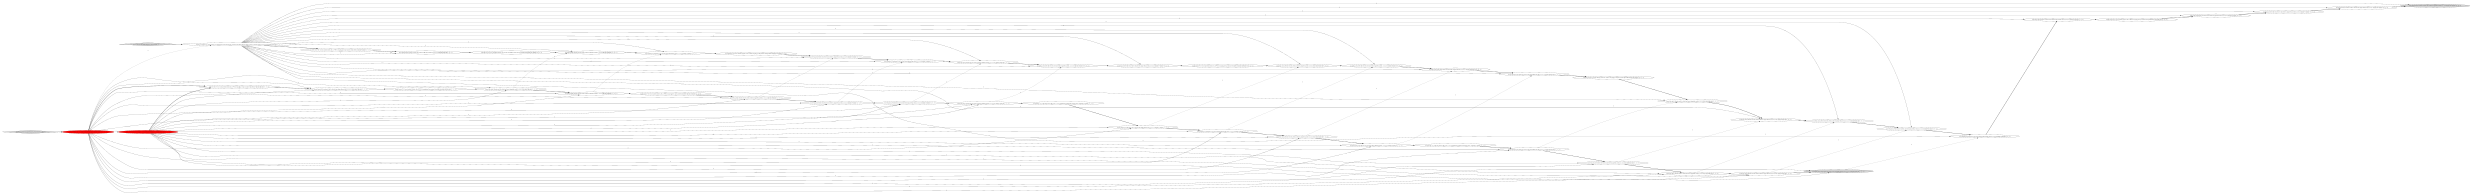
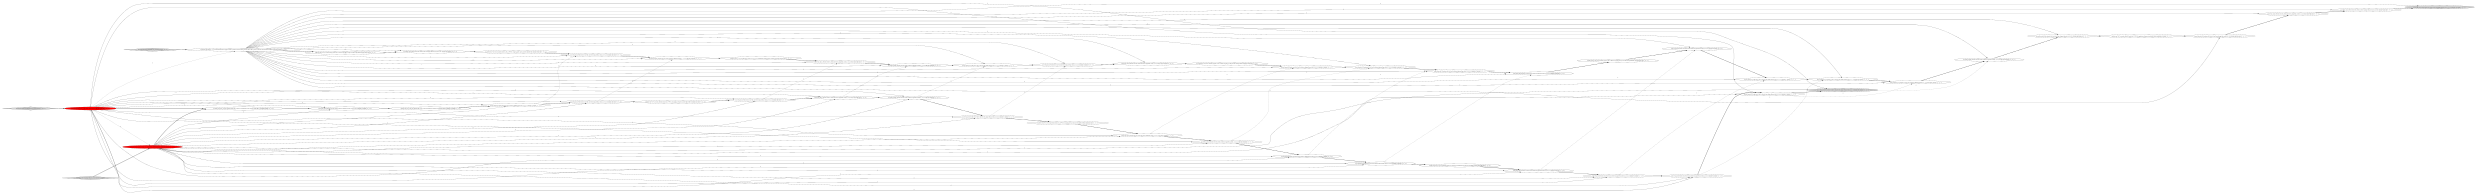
node "testFindLiveItemsUpperBound_Unordered['0', '1', '0']": added
